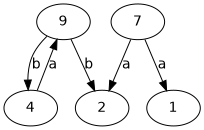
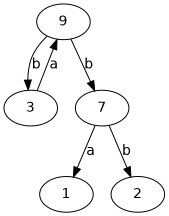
edge "9" -> "2": now "9" -> "7"
edge "7" -> "2": label "a" -> "b"
node "4": label "4" -> "3"
